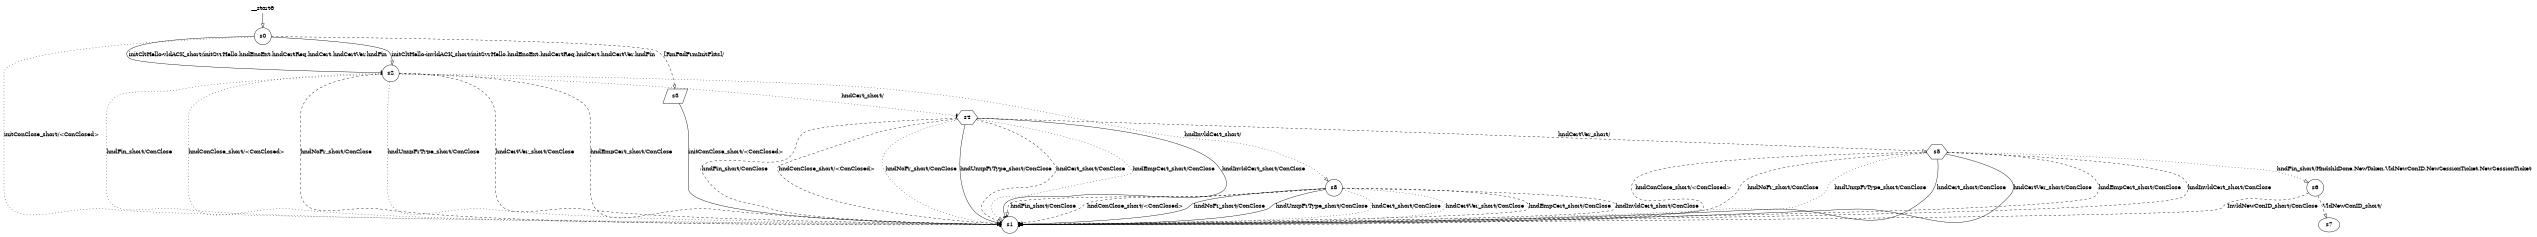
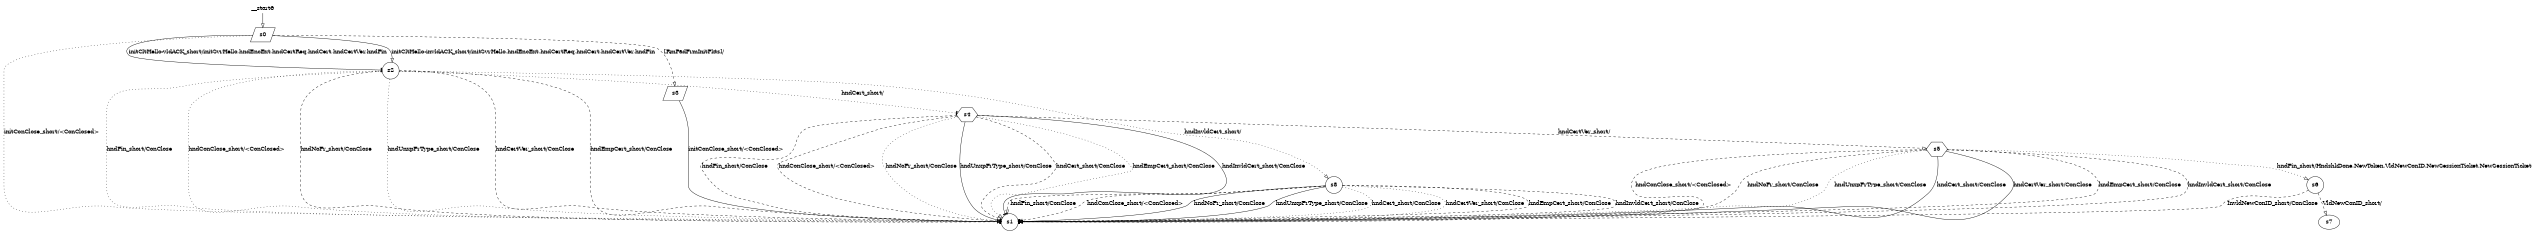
node "s0": shape circle -> parallelogram
